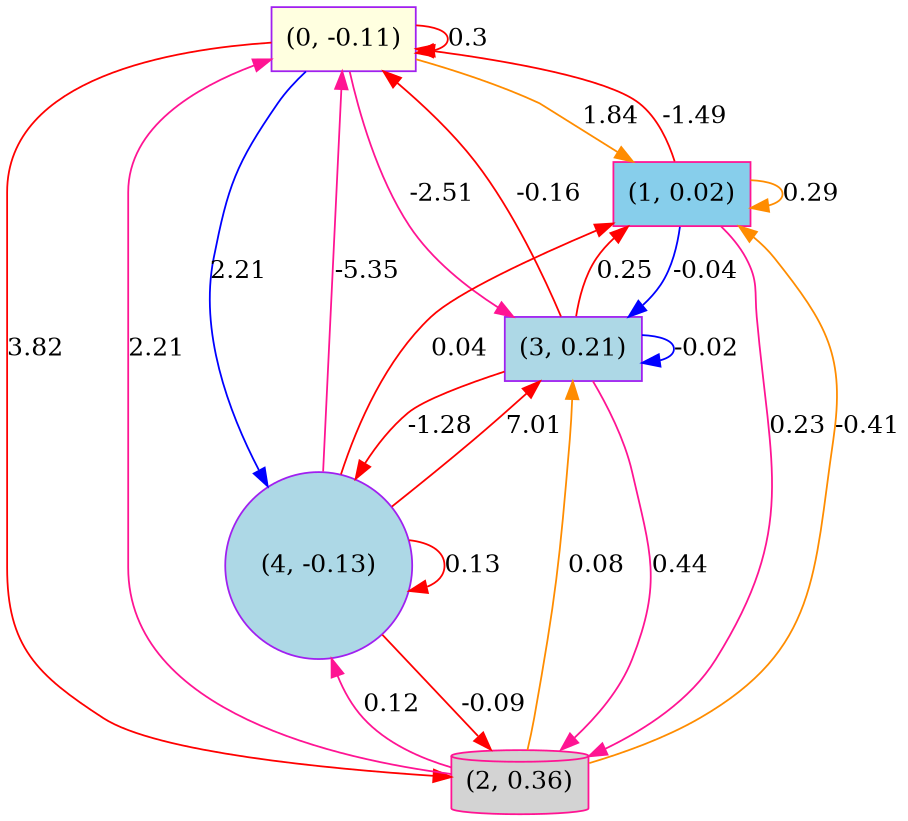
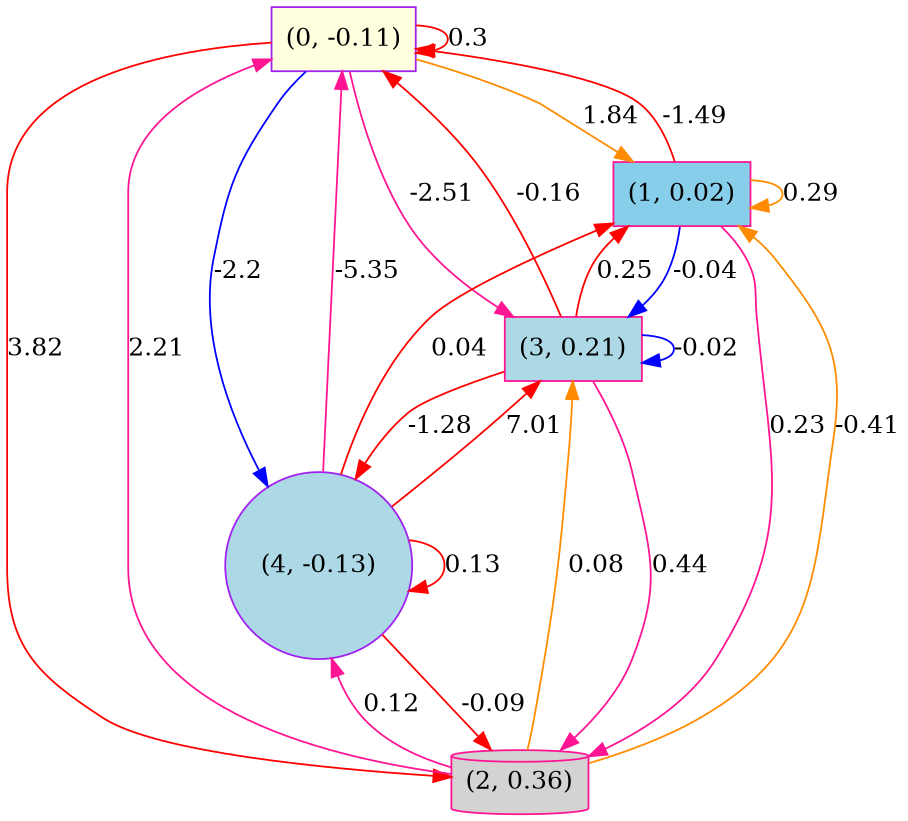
edge "(0, -0.11)" -> "(4, -0.13)": label "2.21" -> "-2.2"
node "(3, 0.21)": color purple -> deeppink
